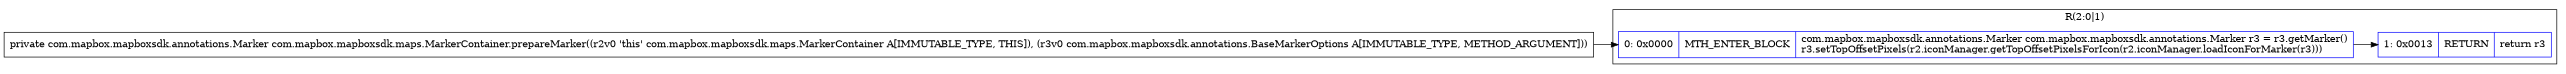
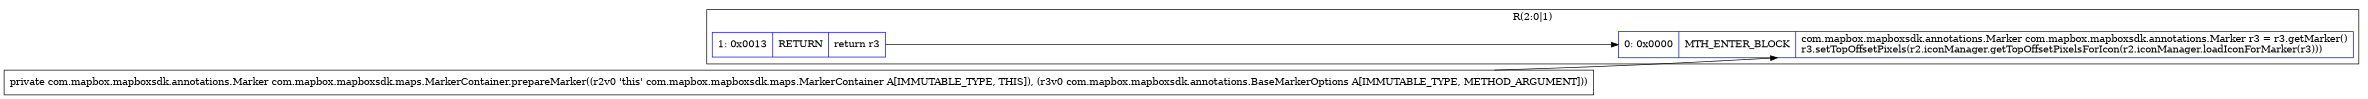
edge "0: 0x0000" -> "1: 0x0013": reversed
